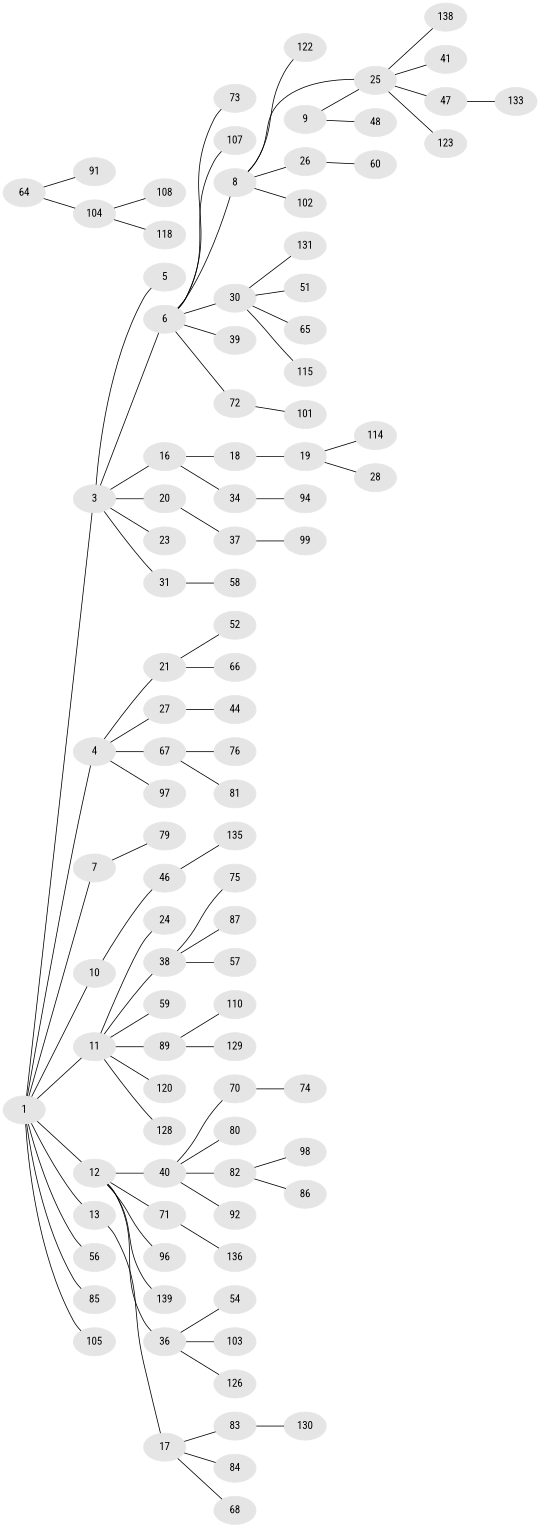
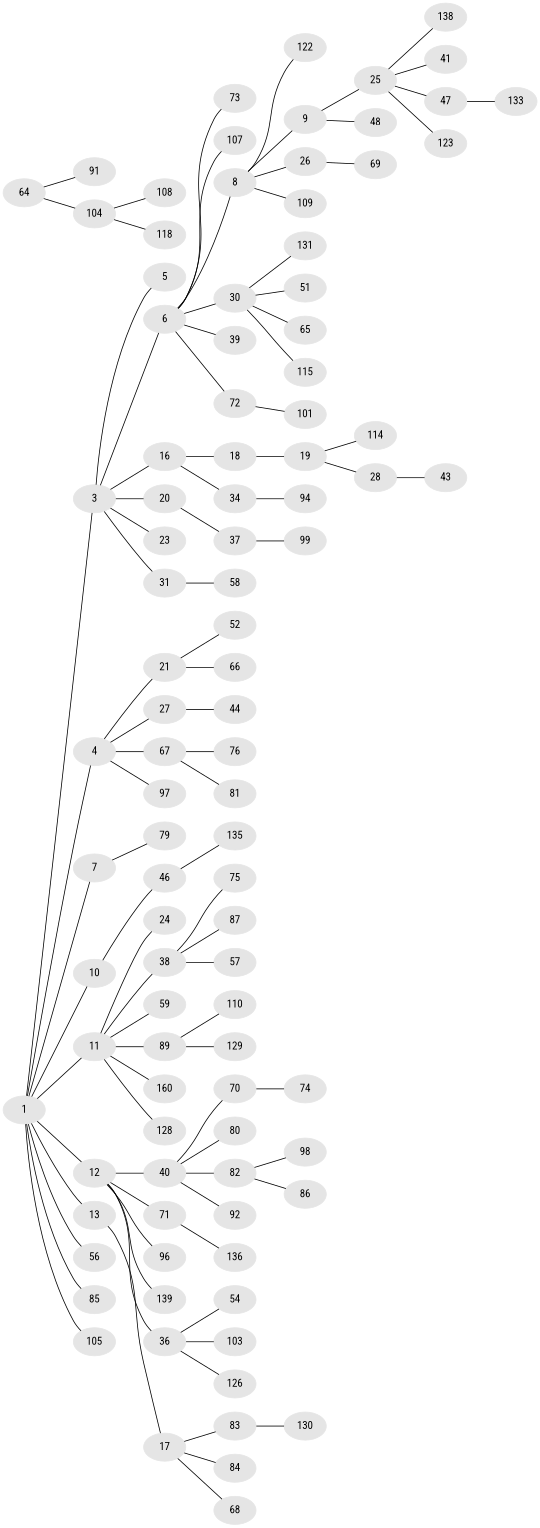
edge "25" -- "8": now "9" -- "8"
node "60": label "60" -> "69"
node "102": label "102" -> "109"
node "43": added
node "120": label "120" -> "160"
